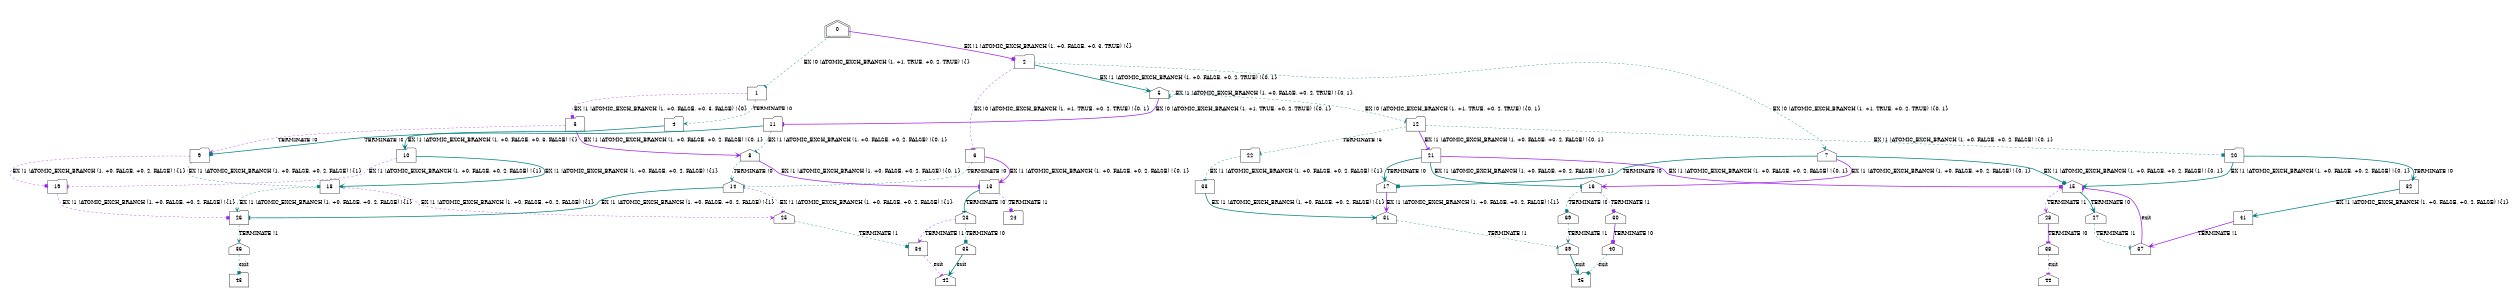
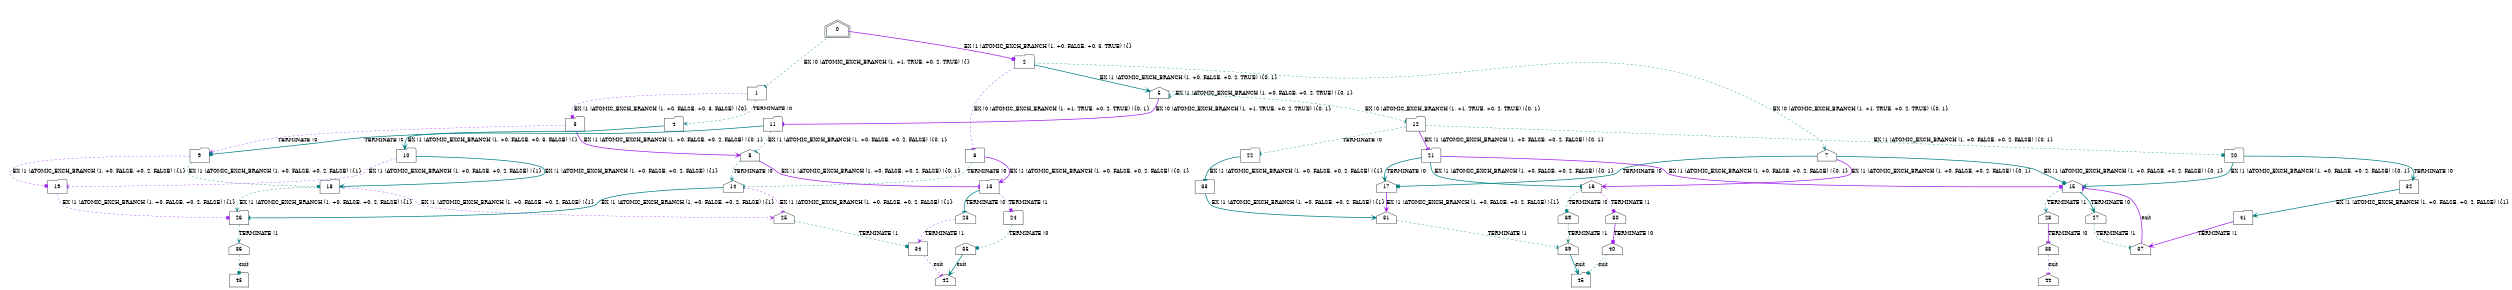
edge "12" -> "22": label "TERMINATE !5" -> "TERMINATE !0"
edge "22" -> "33": style dashed -> bold
edge "15" -> "28": color purple -> teal
edge "23" -> "35": now "24" -> "35"
